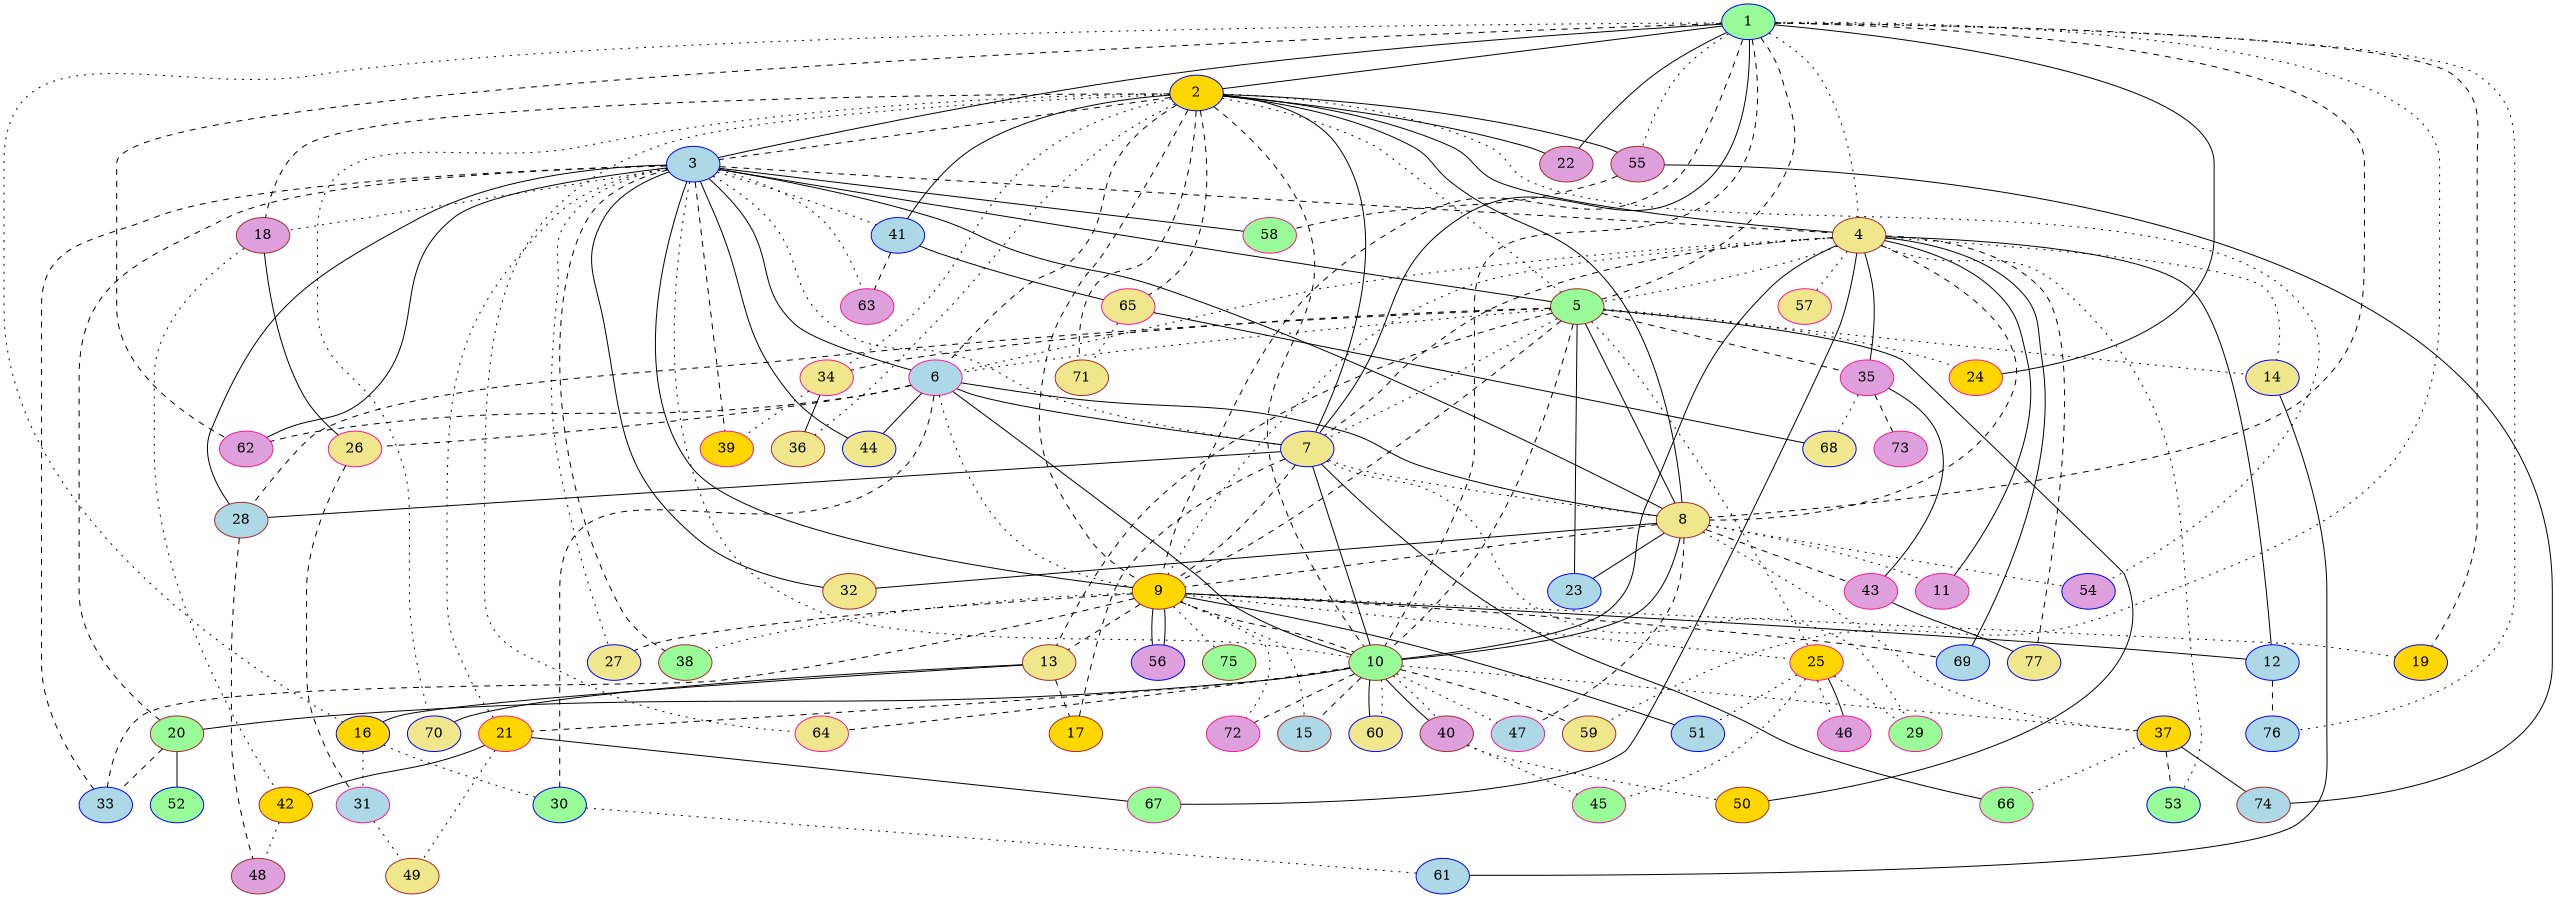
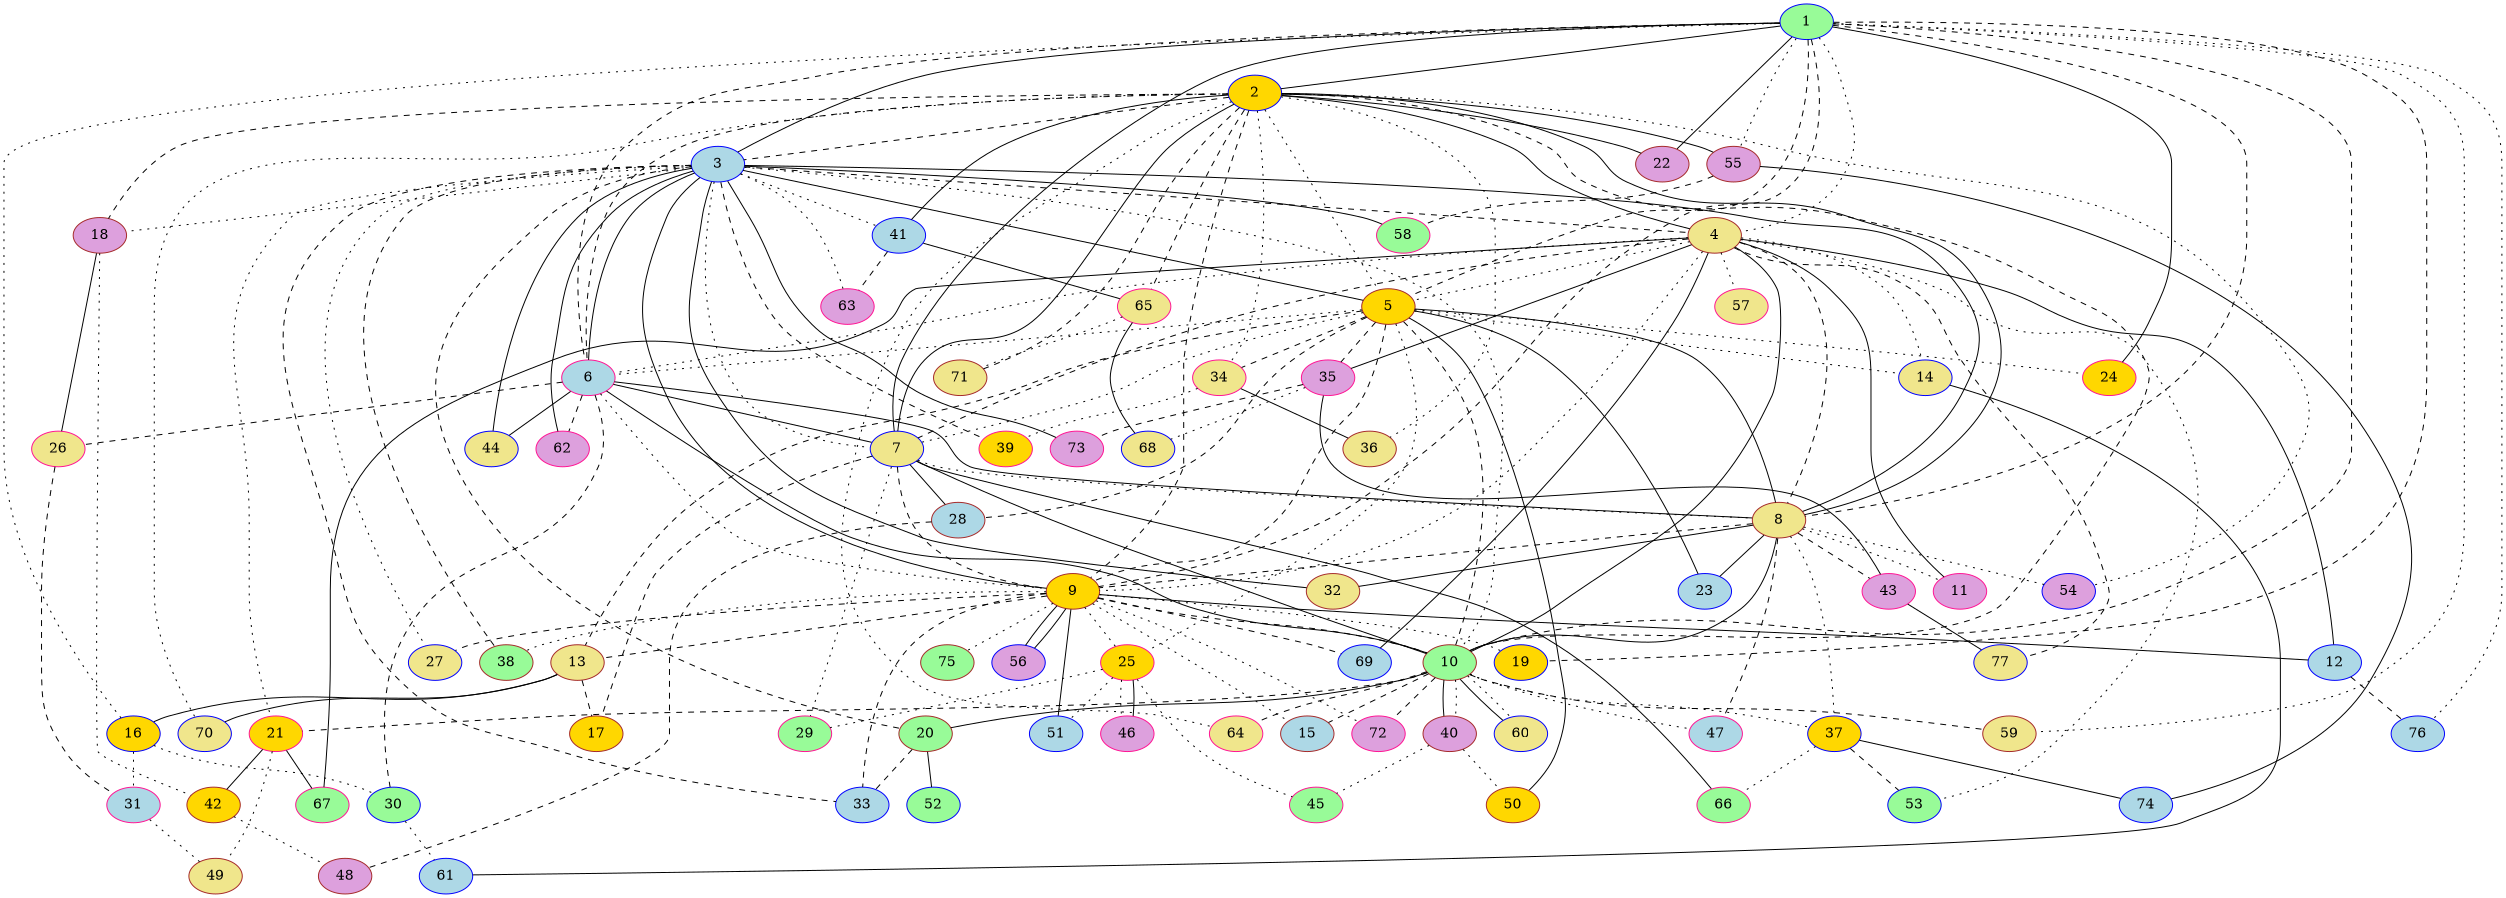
edge "1" -- "62": now "1" -- "6"
edge "3" -- "28": now "3" -- "73"
node "5": fillcolor palegreen -> gold
node "74": color brown -> blue
